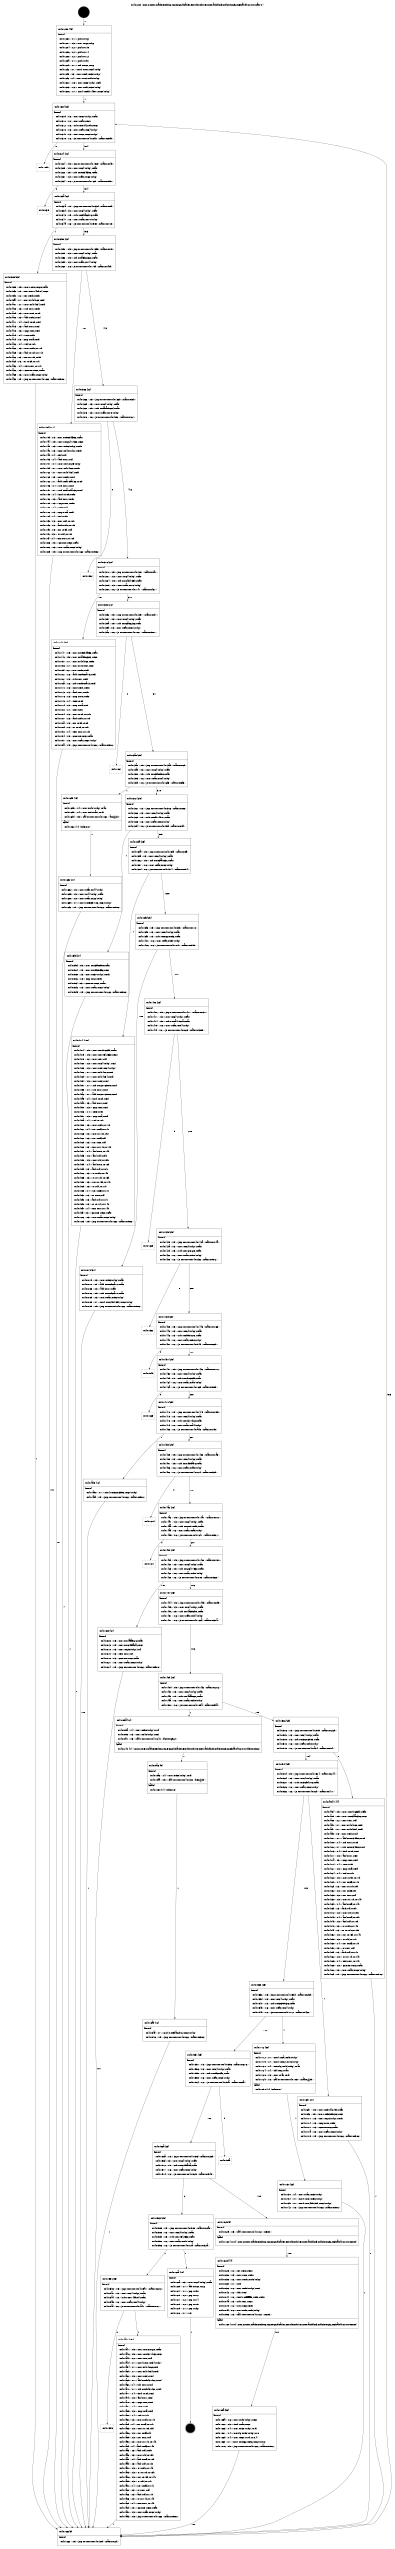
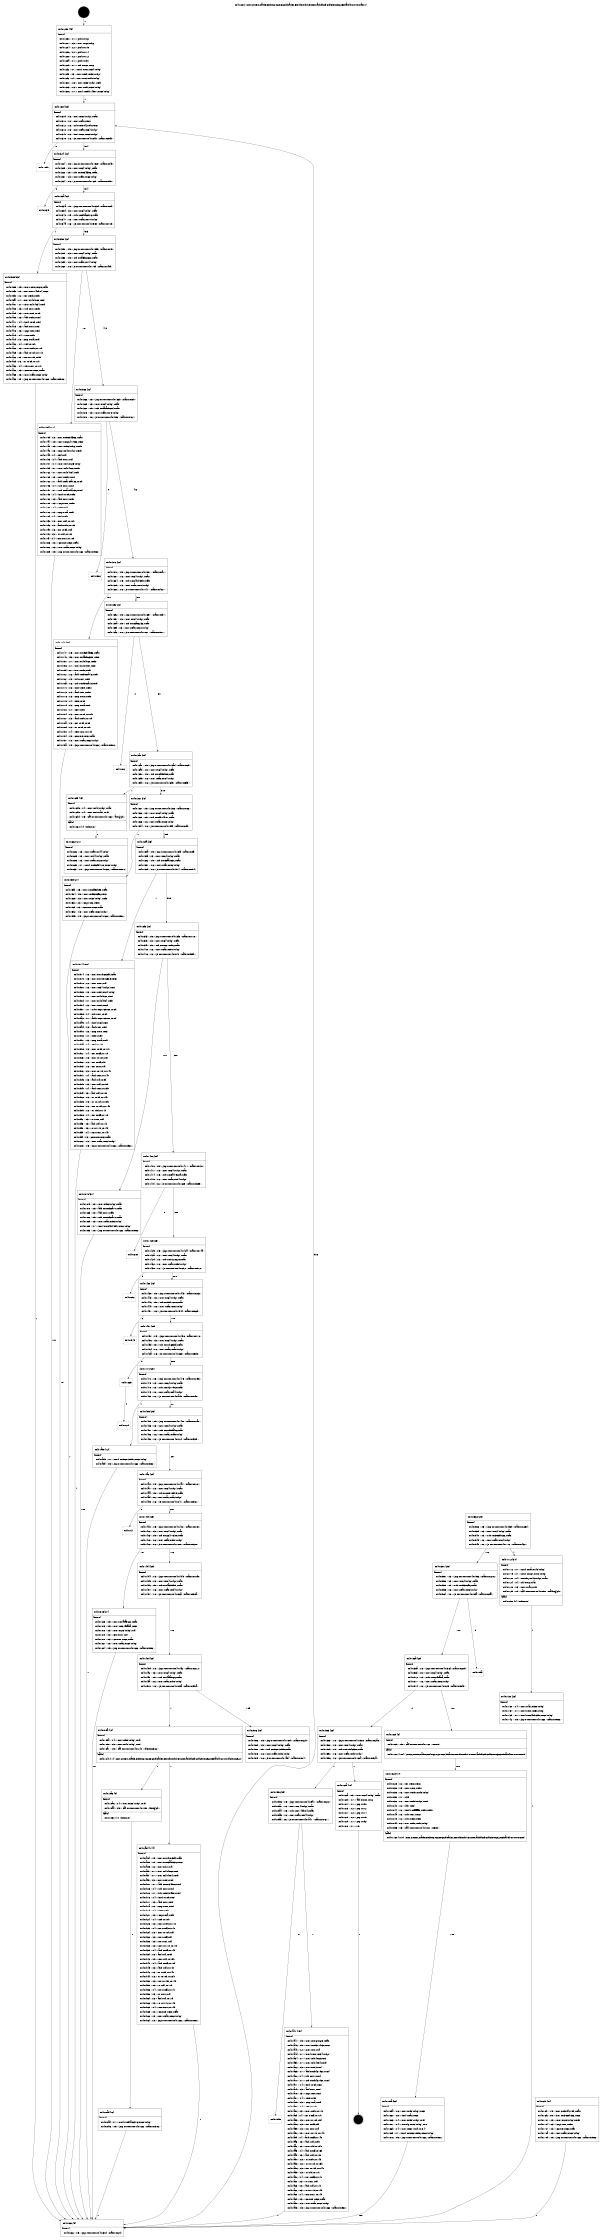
edge "0x401489 [25]" -> "0x401c1d": now "0x401c65" -> "0x401c1d"
edge "0x4016e2 [21]" -> "0x401c6c [5]": removed, label "1"
edge "0x401506 [25]" -> "0x401ae4 [144]": now "0x40189a [12]" -> "0x401ae4 [144]"
node "0x40151f [25]": removed
